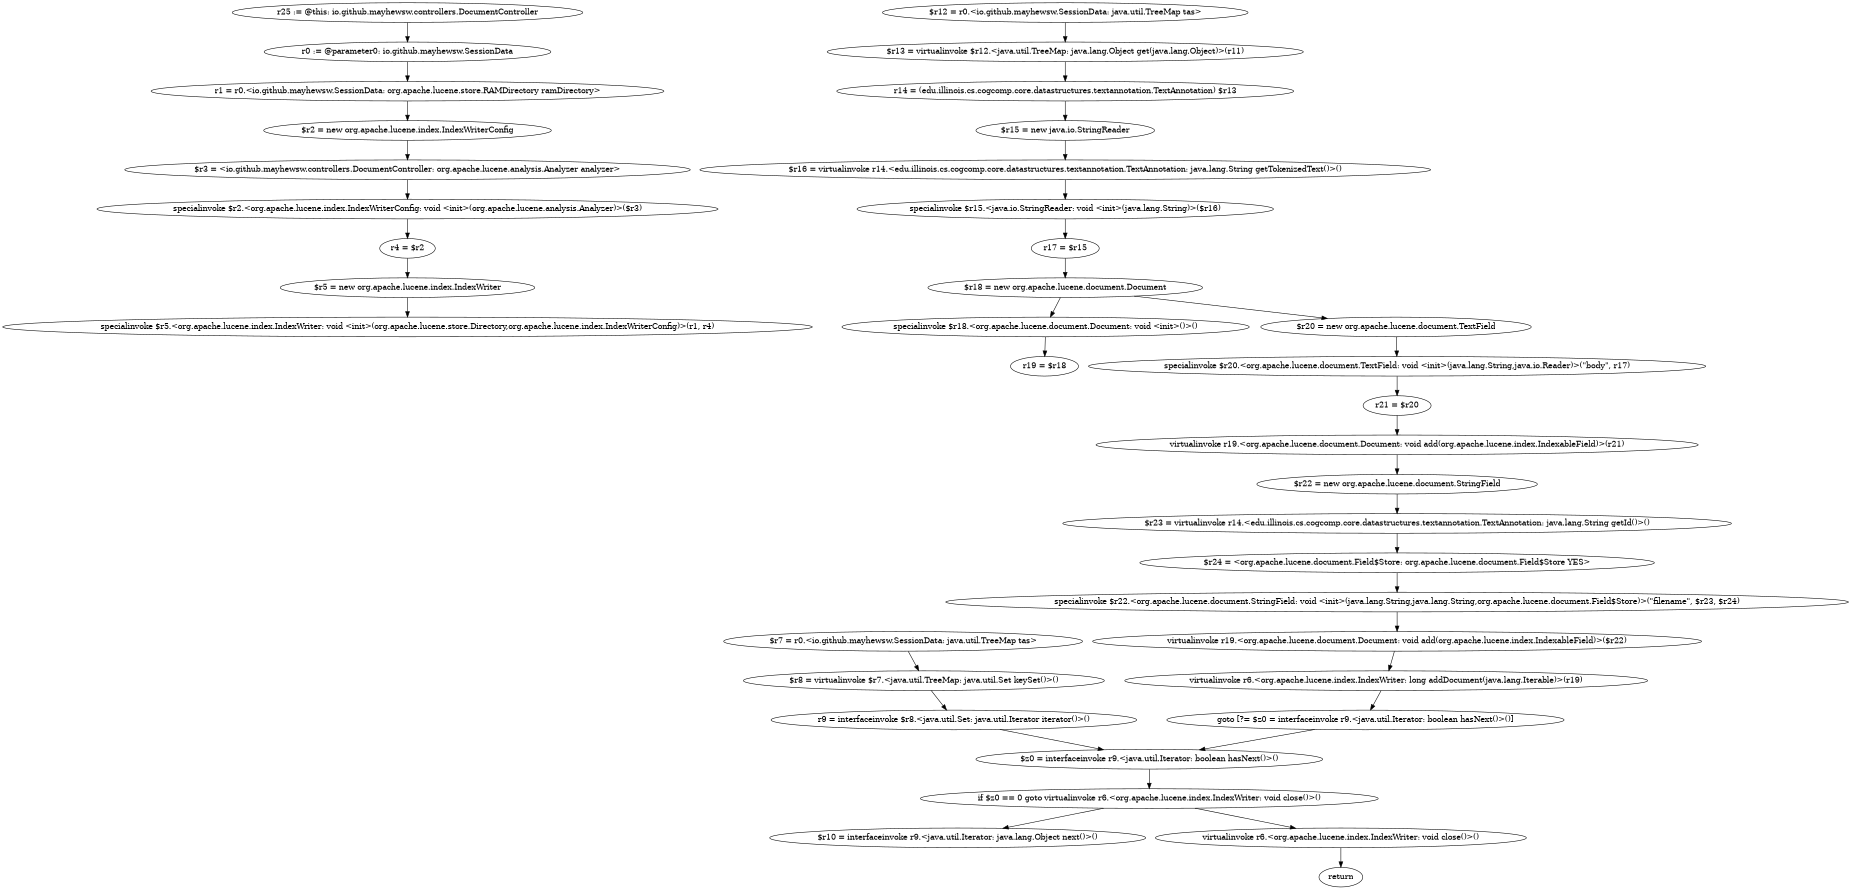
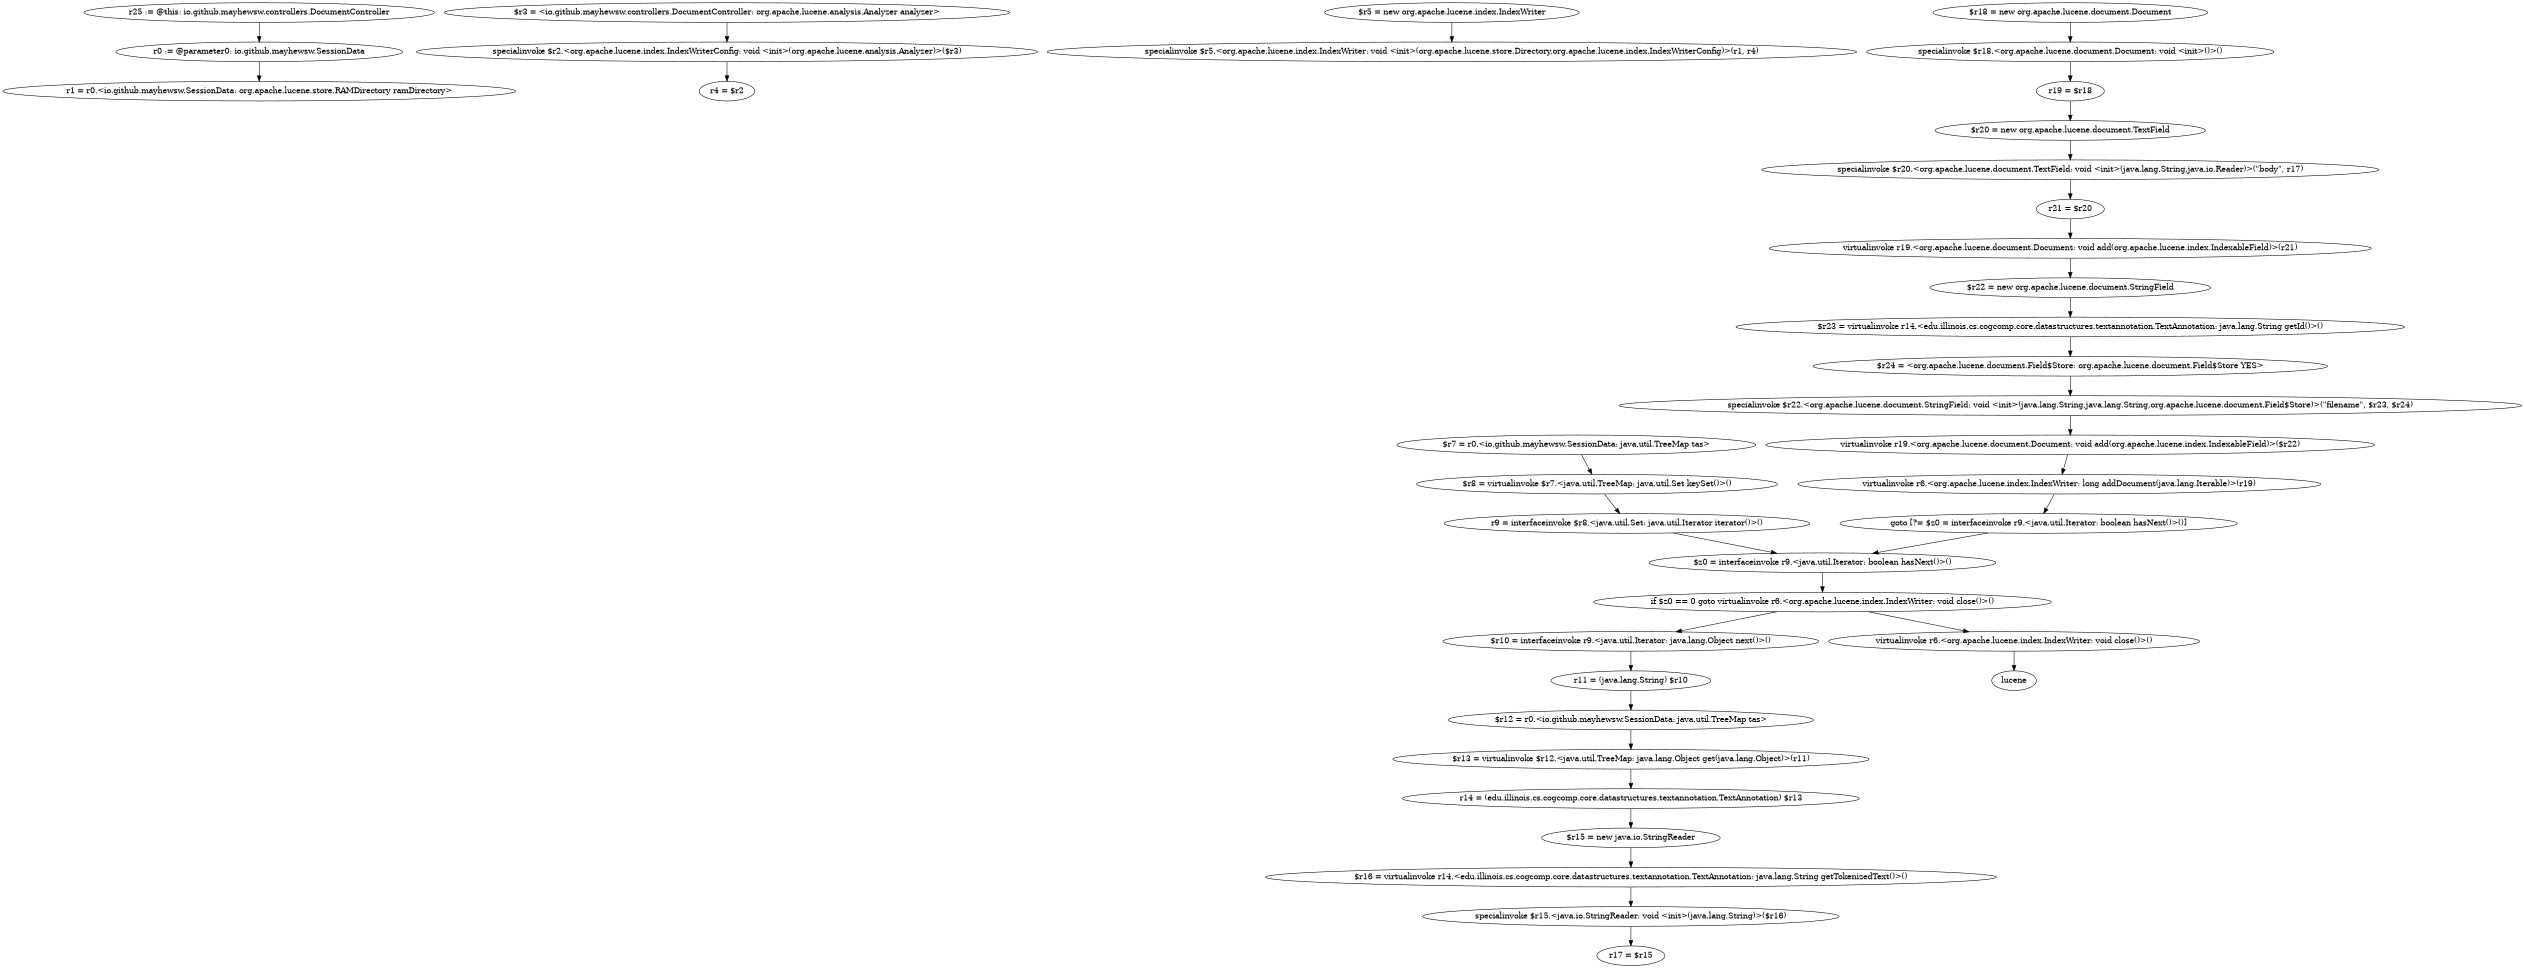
node "$r2 = new org.apache.lucene.index.IndexWriterConfig": removed
edge "r4 = $r2" -> "$r5 = new org.apache.lucene.index.IndexWriter": removed
edge "r17 = $r15" -> "$r18 = new org.apache.lucene.document.Document": removed
edge "$r18 = new org.apache.lucene.document.Document" -> "$r20 = new org.apache.lucene.document.TextField": now "r19 = $r18" -> "$r20 = new org.apache.lucene.document.TextField"
node "r11 = (java.lang.String) $r10": added
node "return": label "return" -> "lucene"
